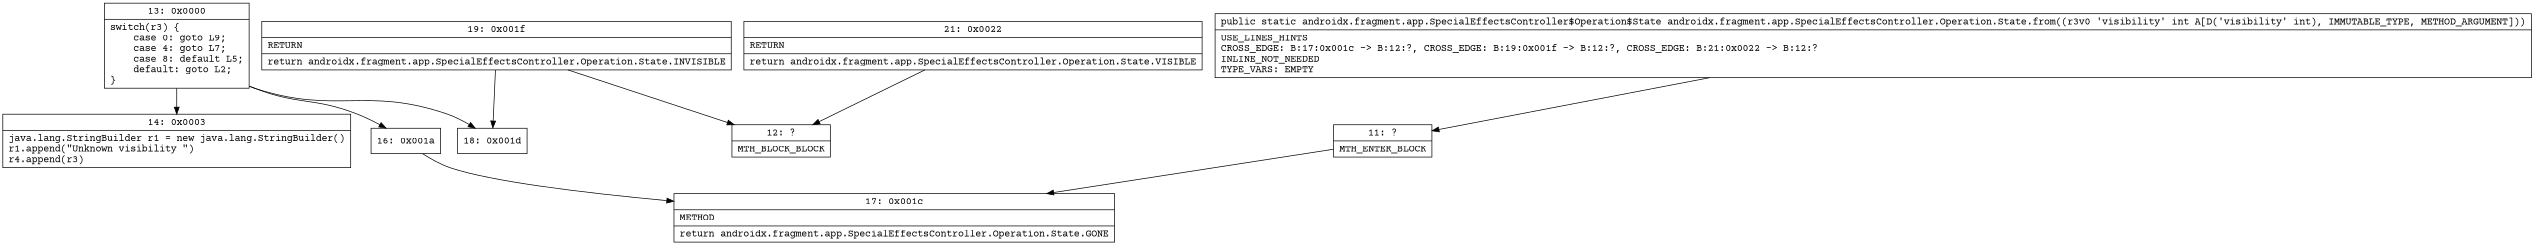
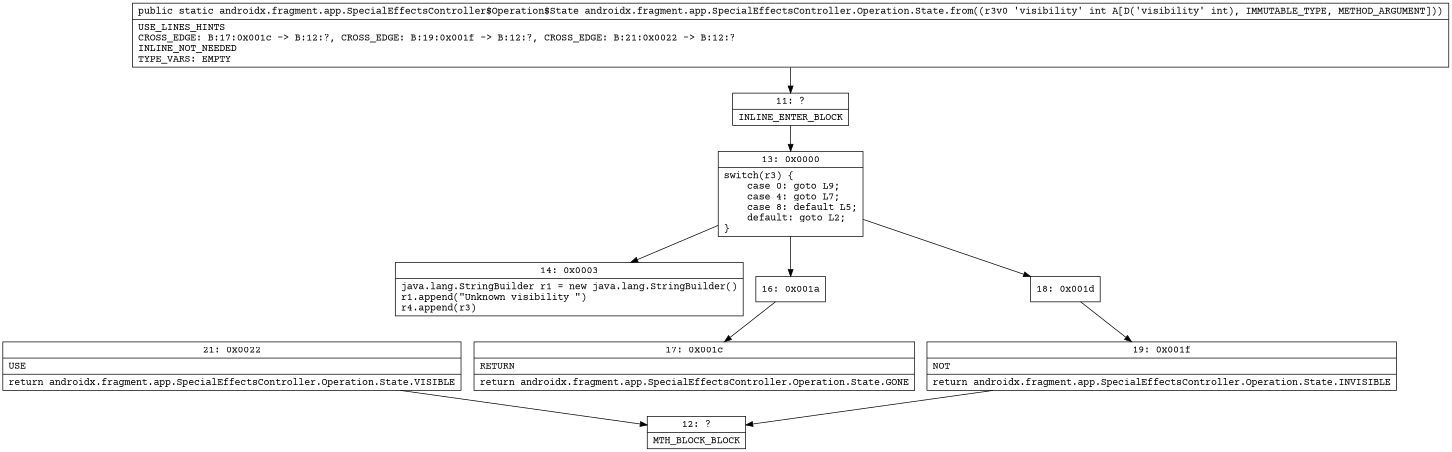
node "19: 0x001f": text "RETURN" -> "NOT"
node "21: 0x0022": text "RETURN" -> "USE"
edge "19: 0x001f" -> "18: 0x001d": reversed
node "11: ?": text "MTH_ENTER_BLOCK" -> "INLINE_ENTER_BLOCK"
edge "11: ?" -> "17: 0x001c": now "11: ?" -> "13: 0x0000"
node "17: 0x001c": text "METHOD" -> "RETURN"
